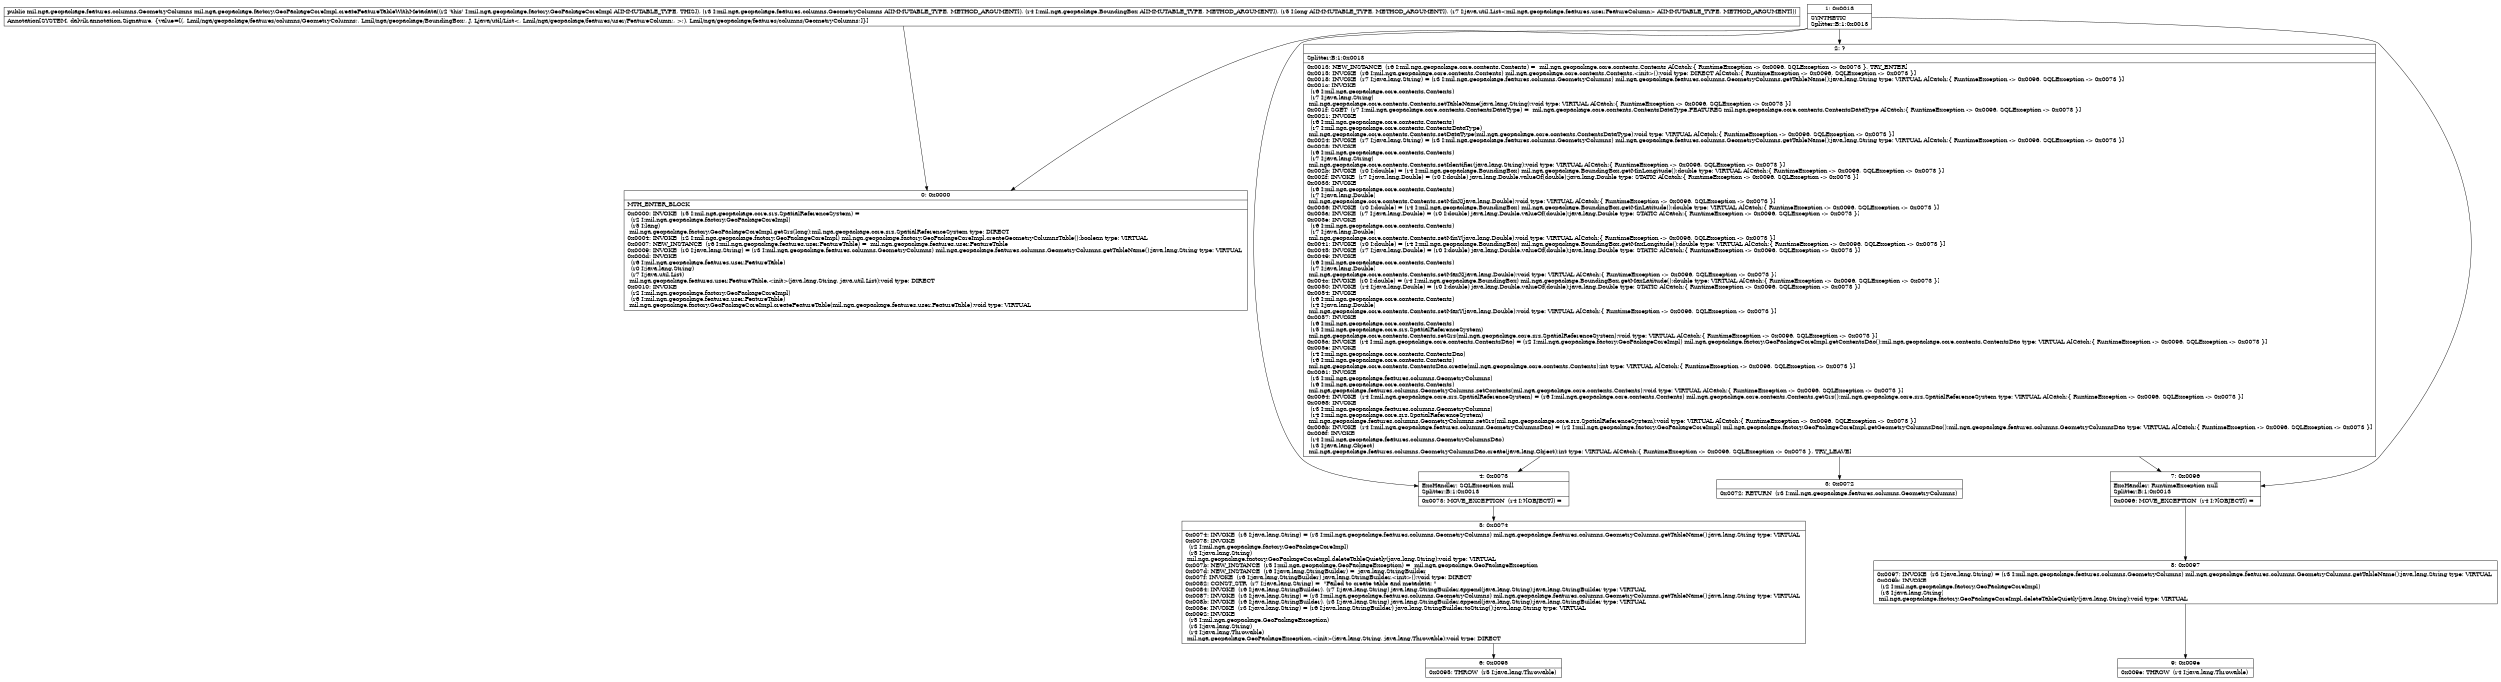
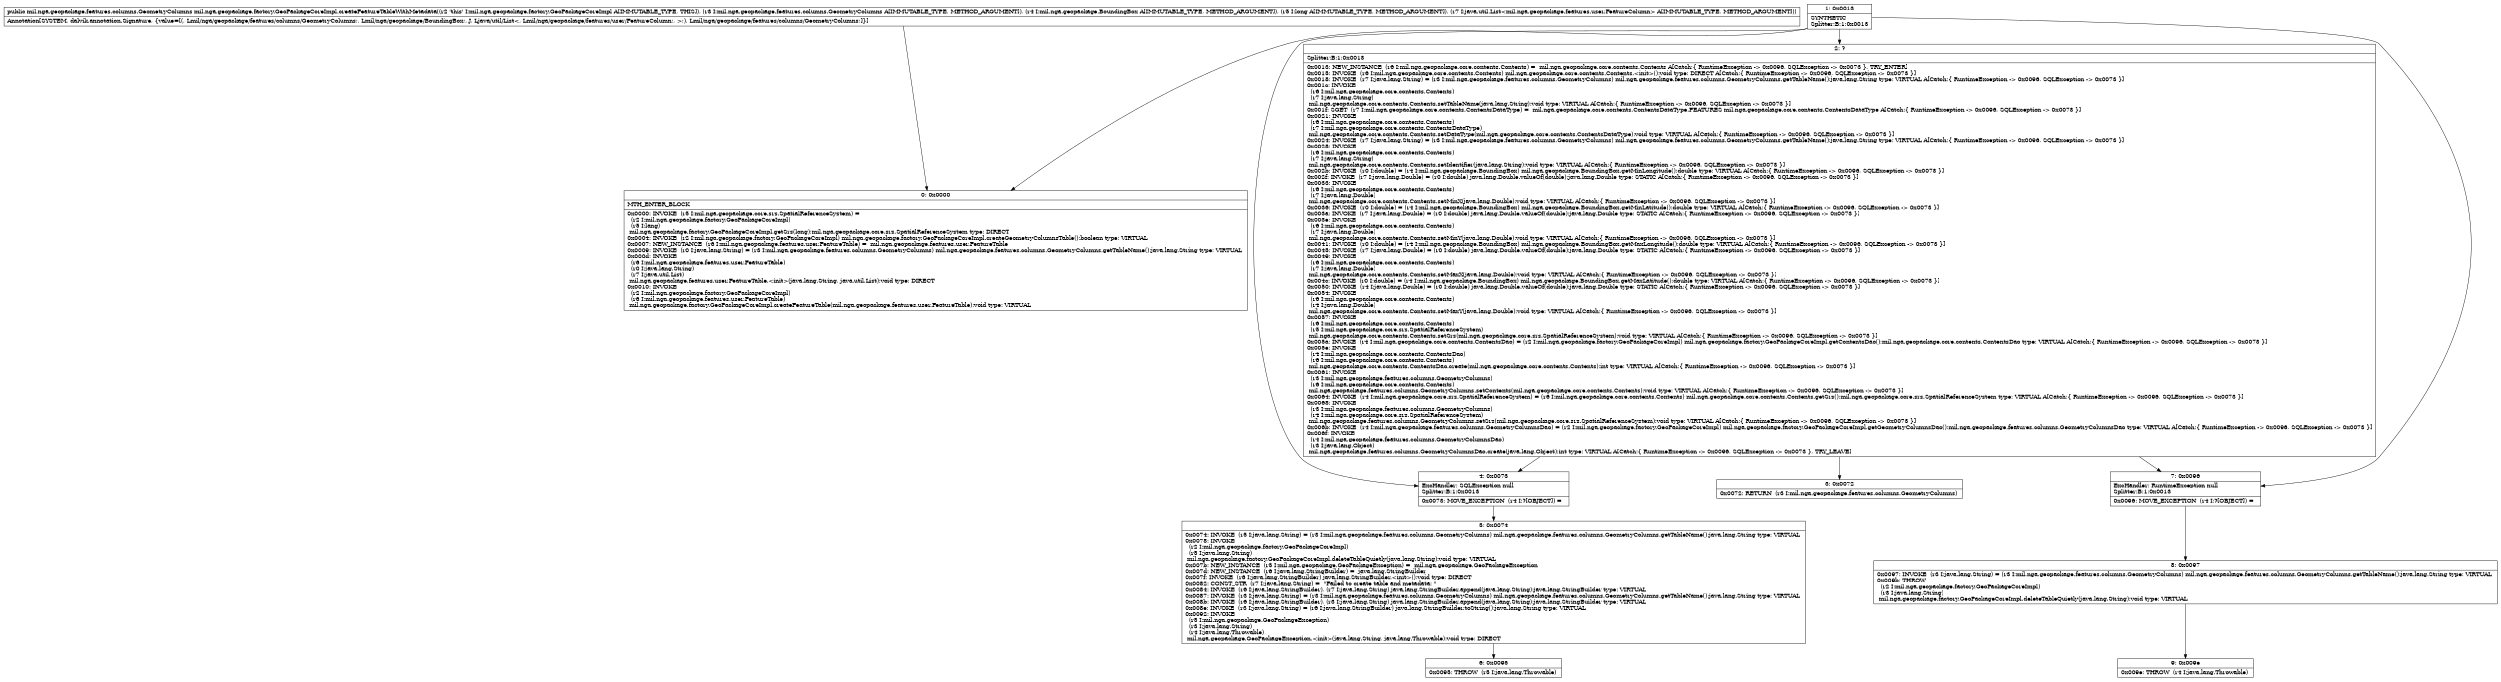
node "8: 0x0097": text "0x009b: INVOKE" -> "0x009b: THROW"
